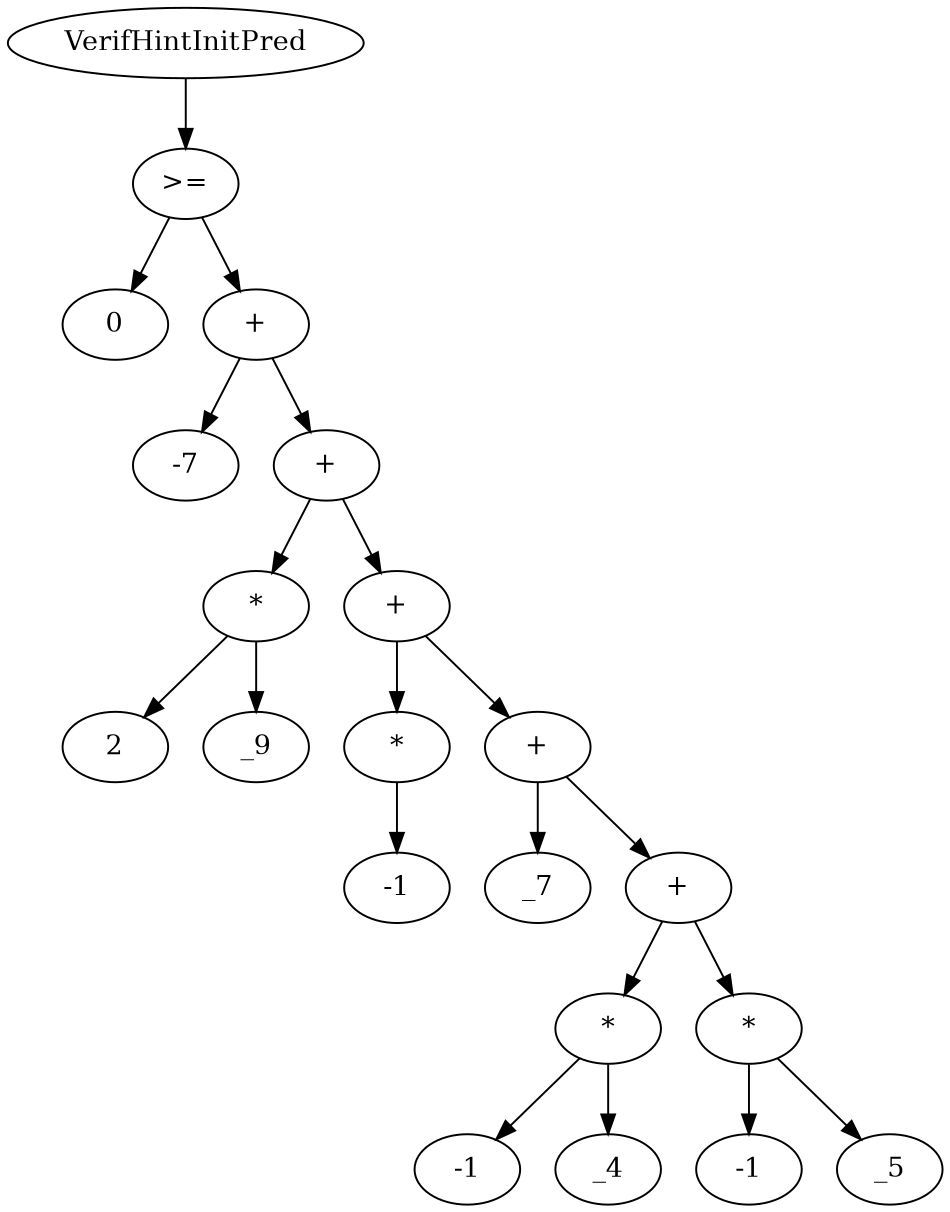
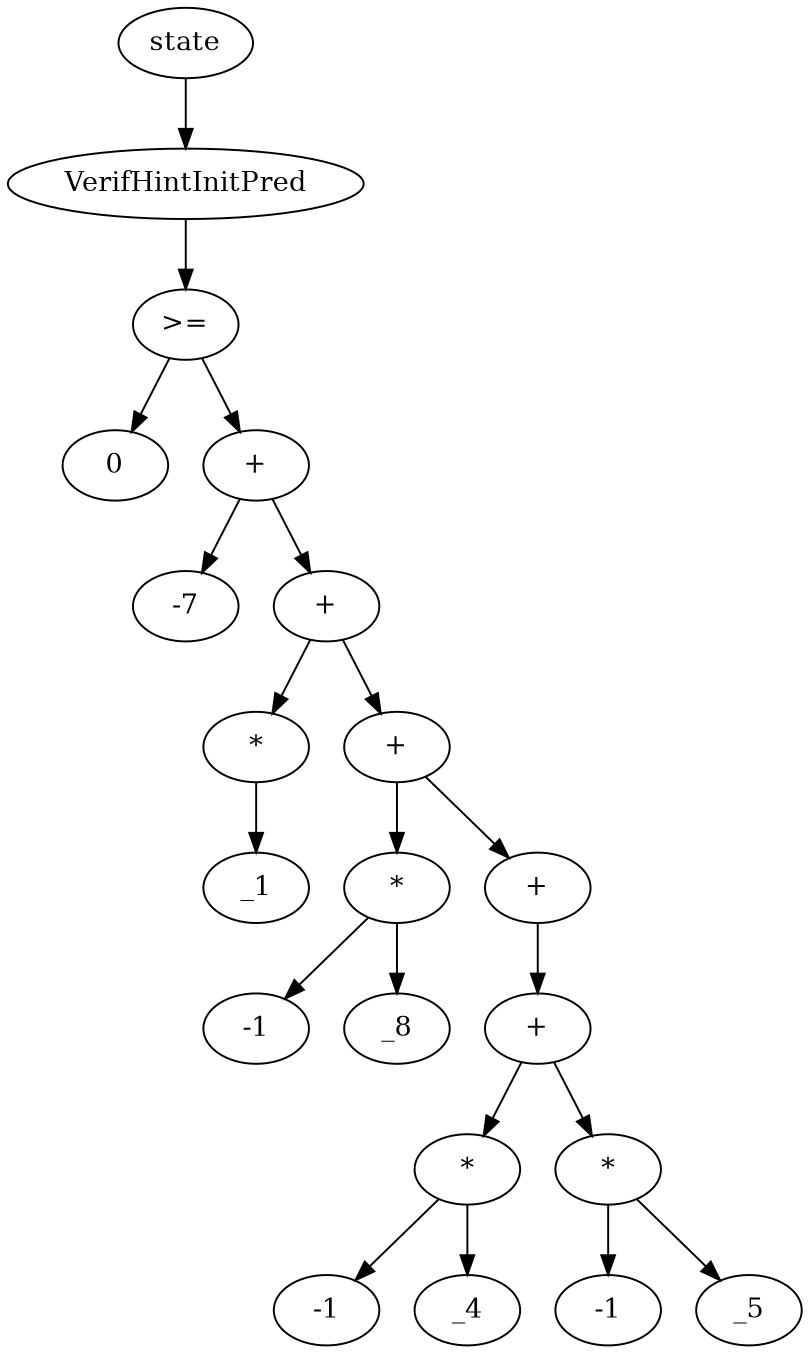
node "state": added
node "2": removed
node "_9": label "_9" -> "_1"
node "_7": removed
node "_8": added
